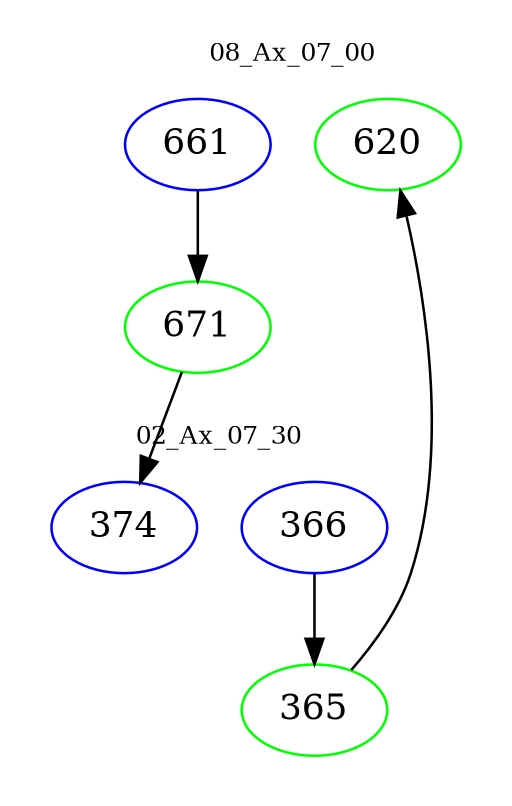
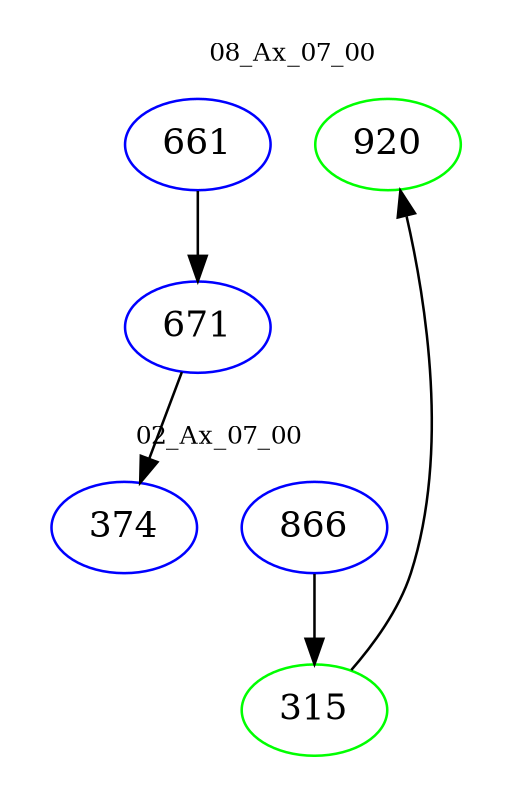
node "620": label "620" -> "920"
node "671": color green -> blue
cluster "02_Ax_07_30": label "02_Ax_07_30" -> "02_Ax_07_00"
node "366": label "366" -> "866"
node "365": label "365" -> "315"
